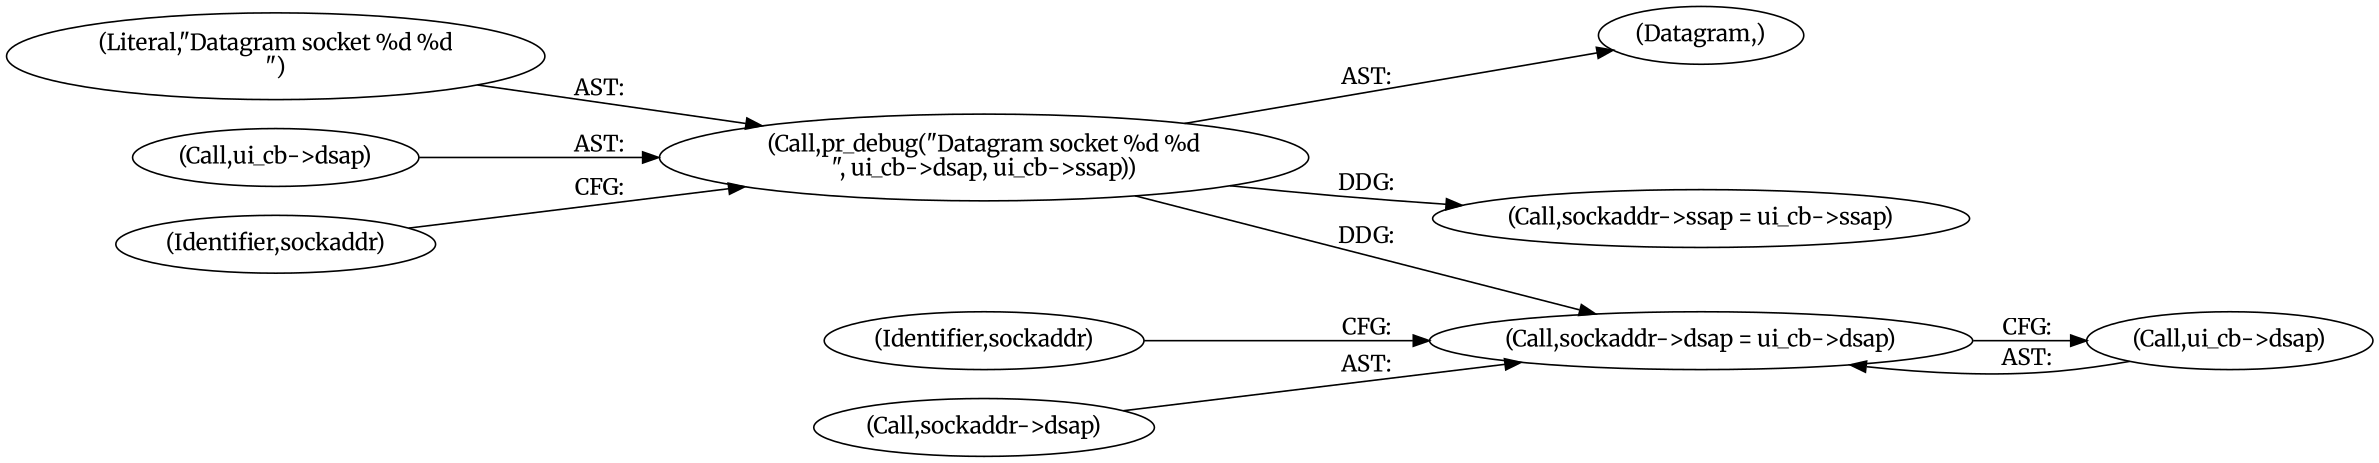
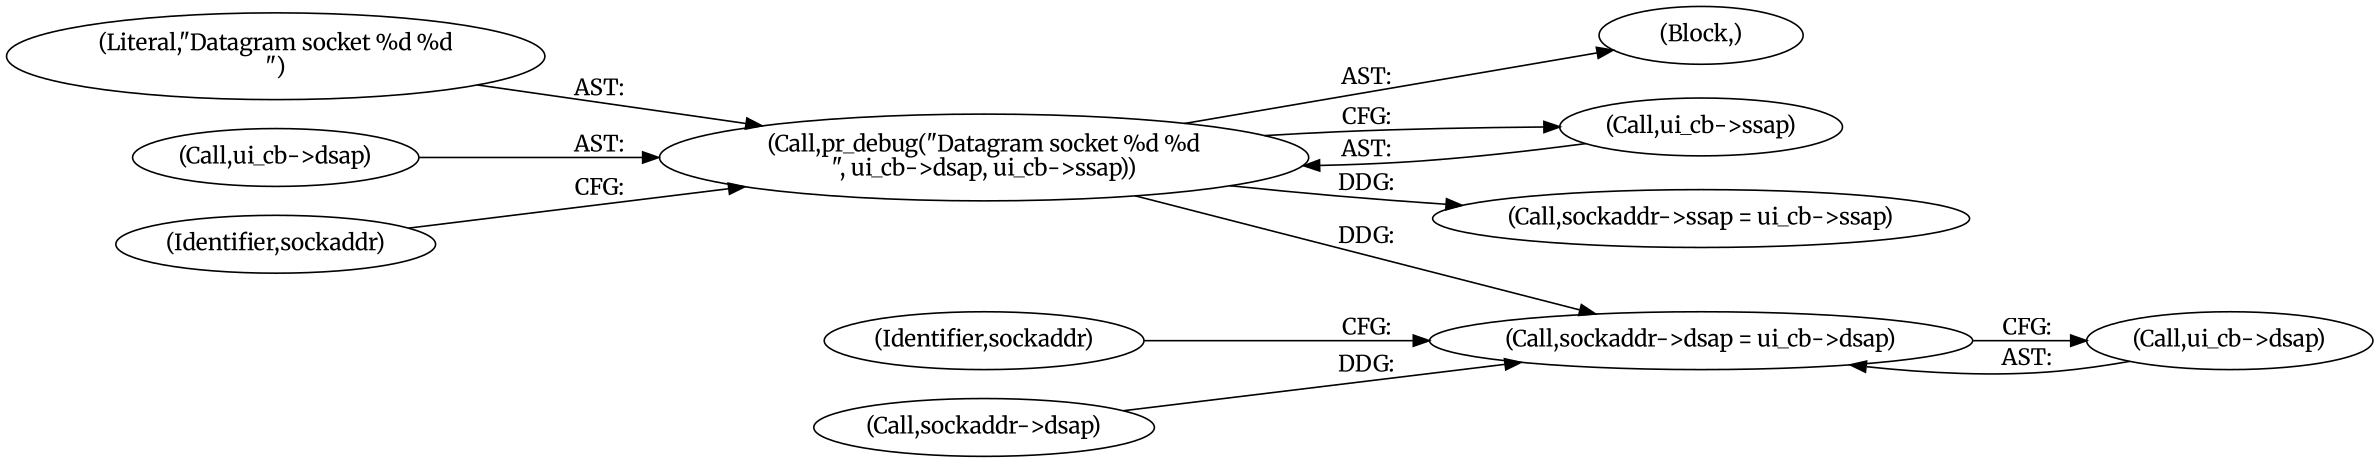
node "(Datagram,)": label "(Datagram,)" -> "(Block,)"
node "(Call,ui_cb->ssap)": added
edge "(Call,sockaddr->dsap)" -> "(Call,sockaddr->dsap = ui_cb->dsap)": label "AST: " -> "DDG: "
